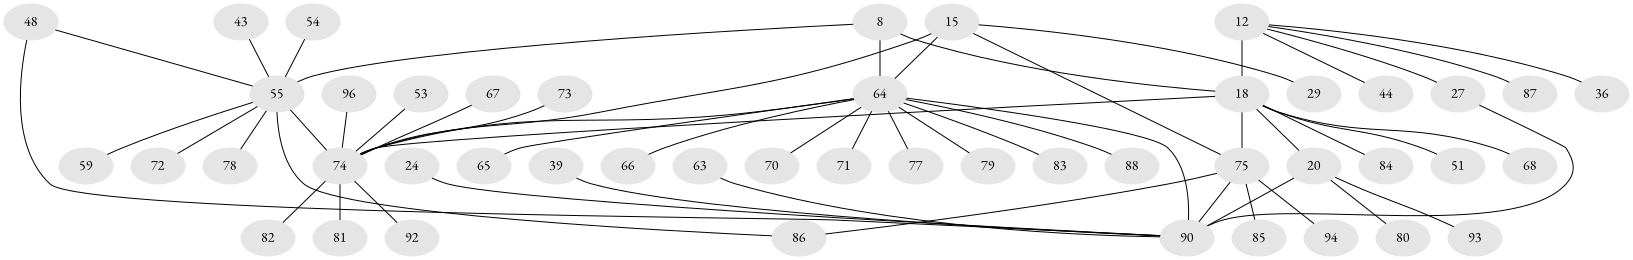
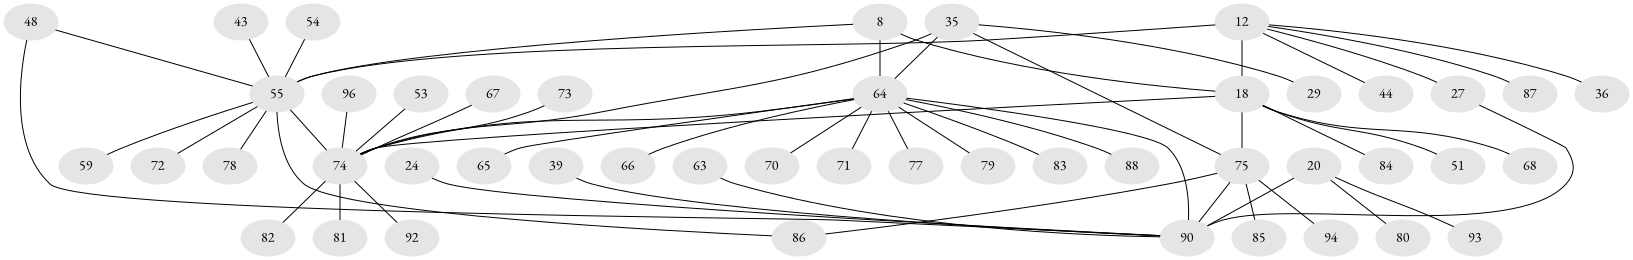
node "15": label "15" -> "35"
edge "12" -- "55": added
edge "18" -- "20": removed
